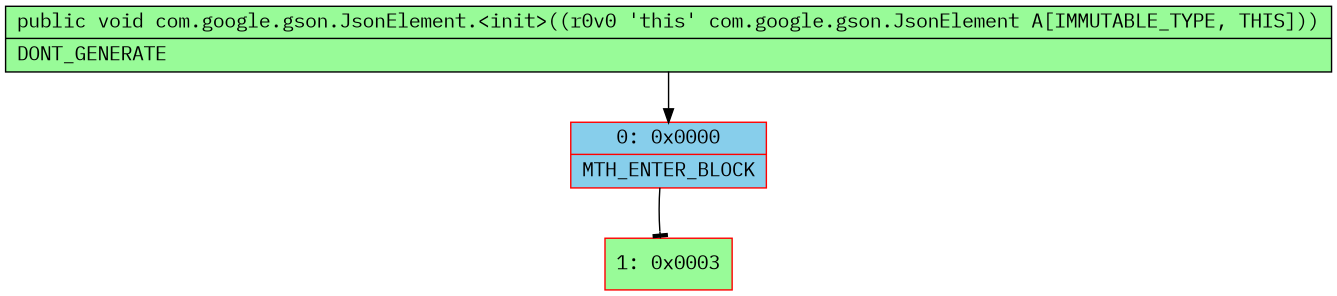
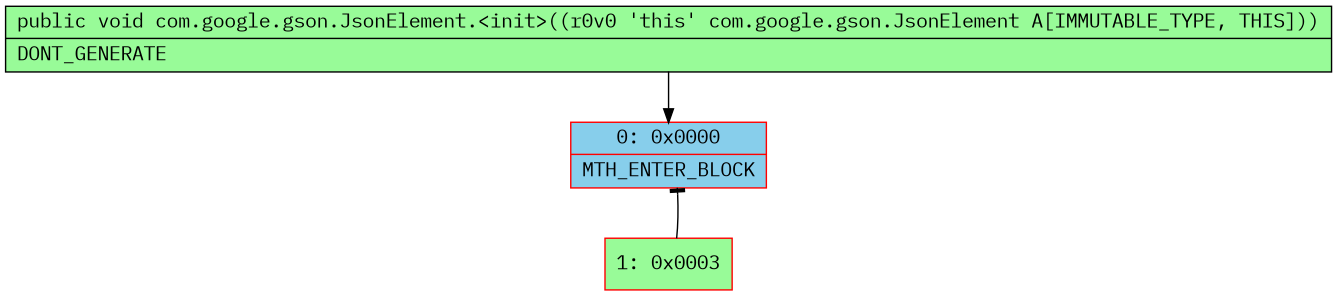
edge "0: 0x0000" -> "1: 0x0003": reversed
